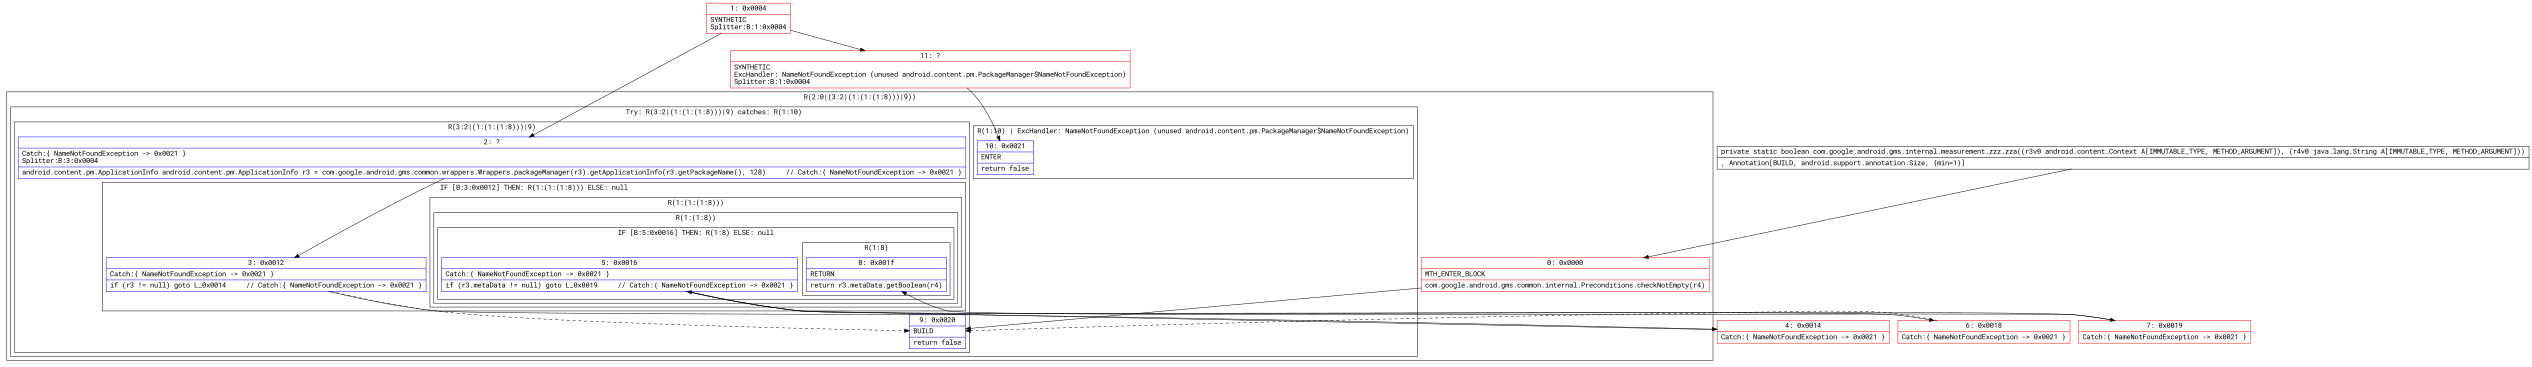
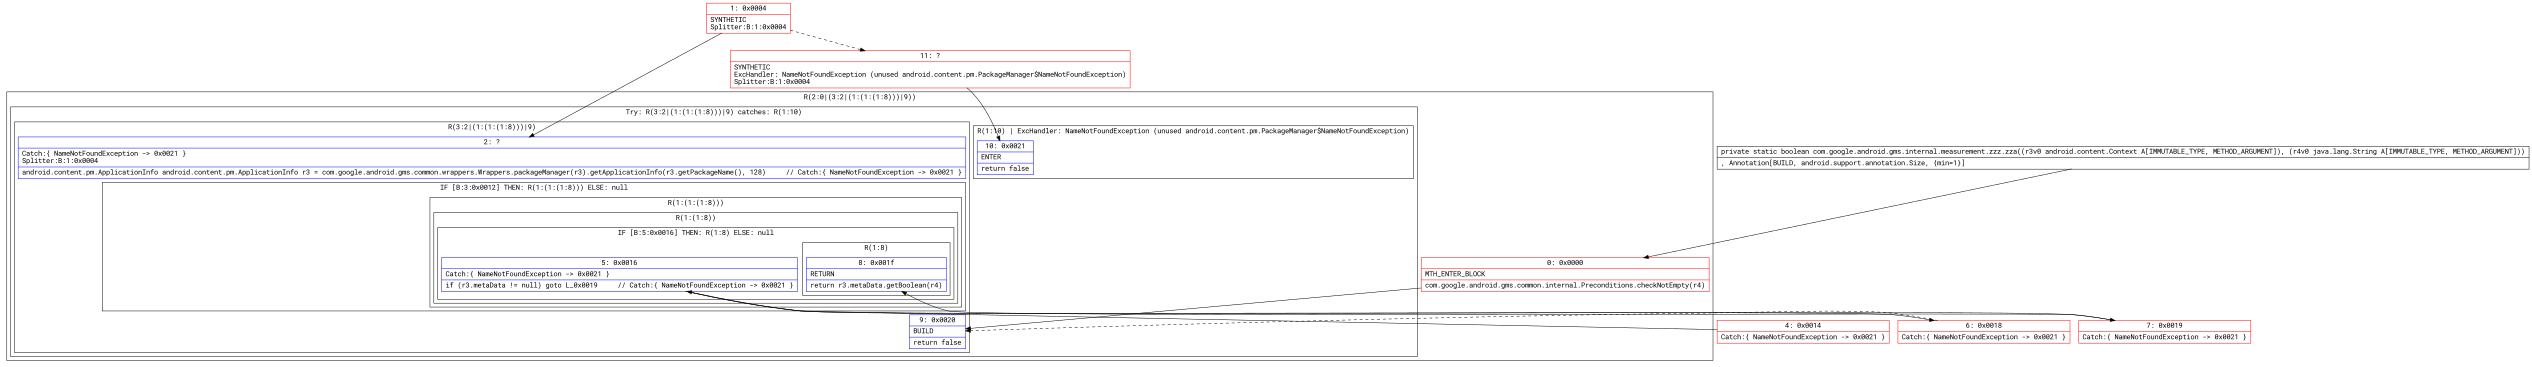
edge "1: 0x0004" -> "11: ?": style solid -> dashed
node "2: ?": text "Splitter:B:3:0x0004" -> "Splitter:B:1:0x0004"
node "3: 0x0012": removed
